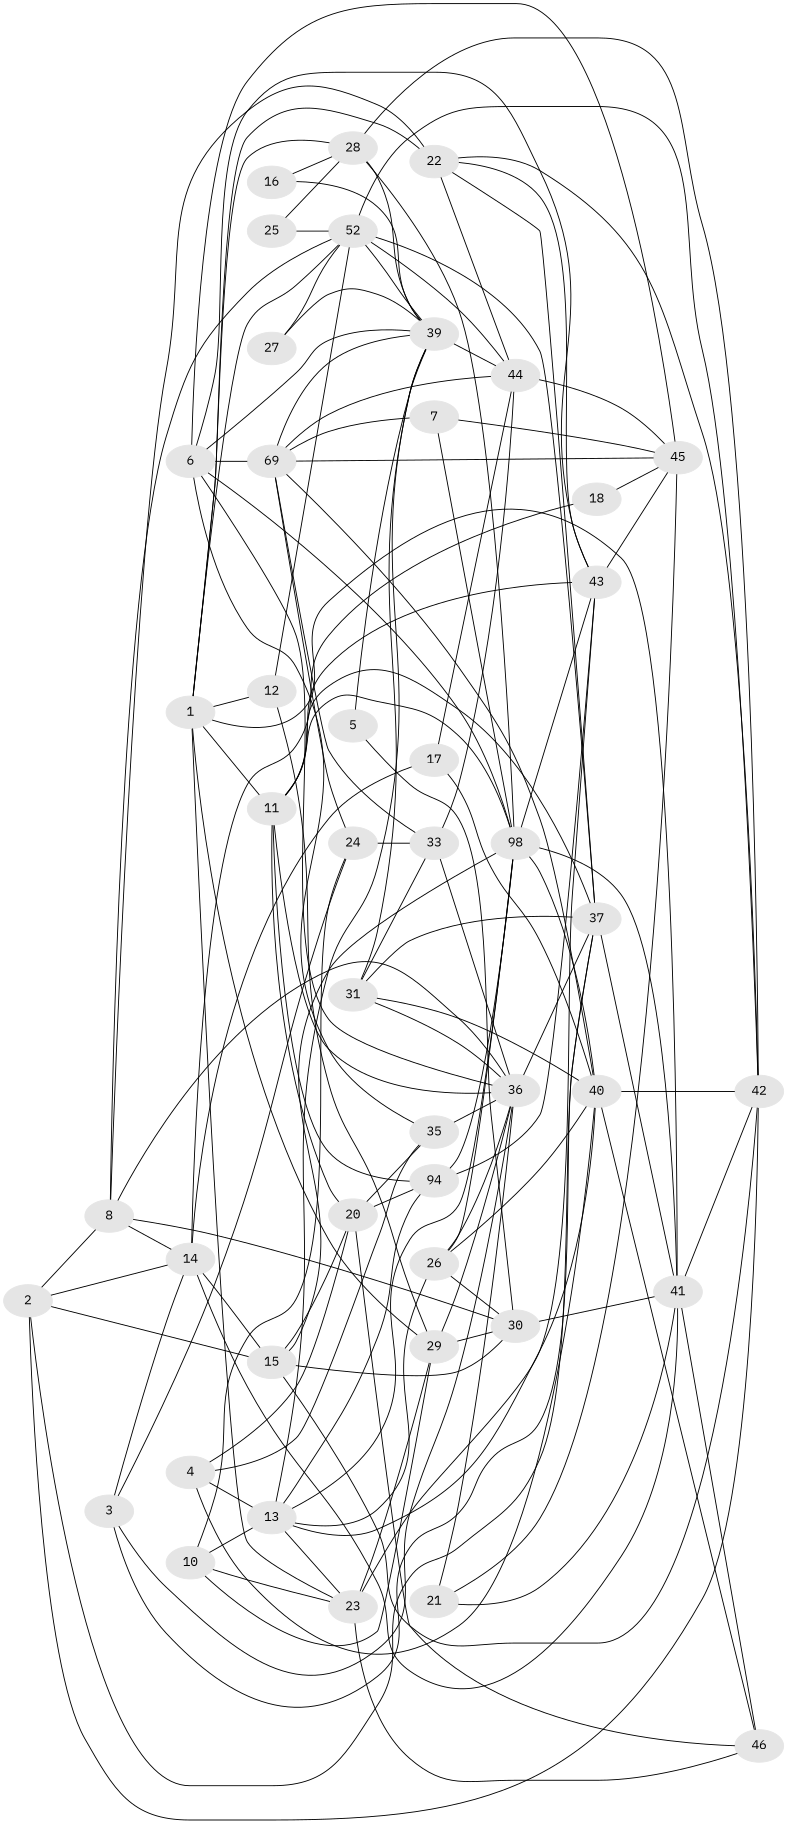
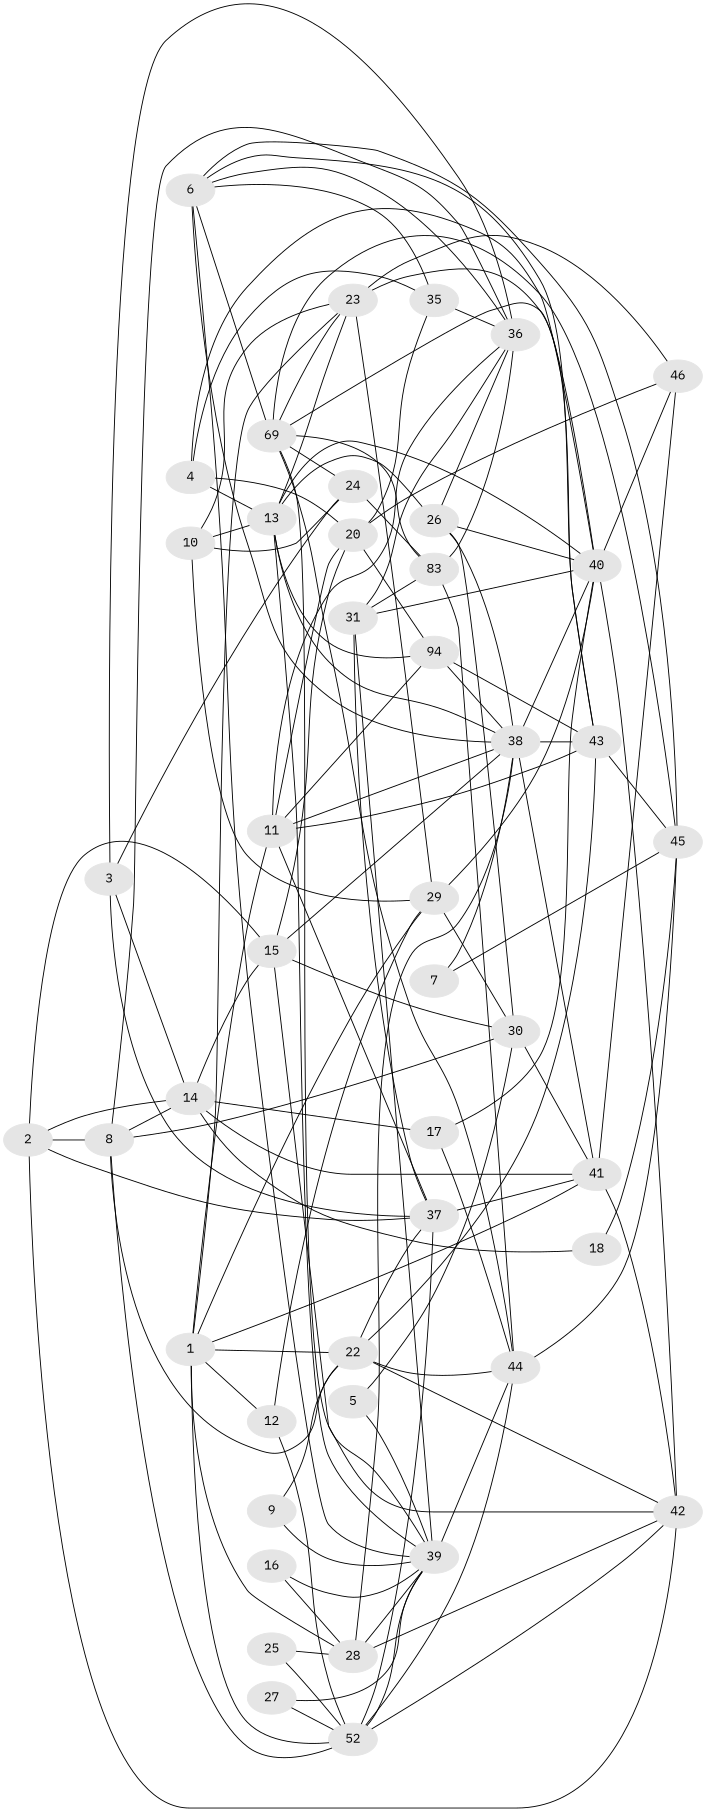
edge "7" -- "69": now "23" -- "69"
node "33": label "33" -> "83"
node "98": label "98" -> "38"
edge "37" -- "36": removed
edge "36" -- "29": now "40" -- "29"
node "9": added
node "21": removed
